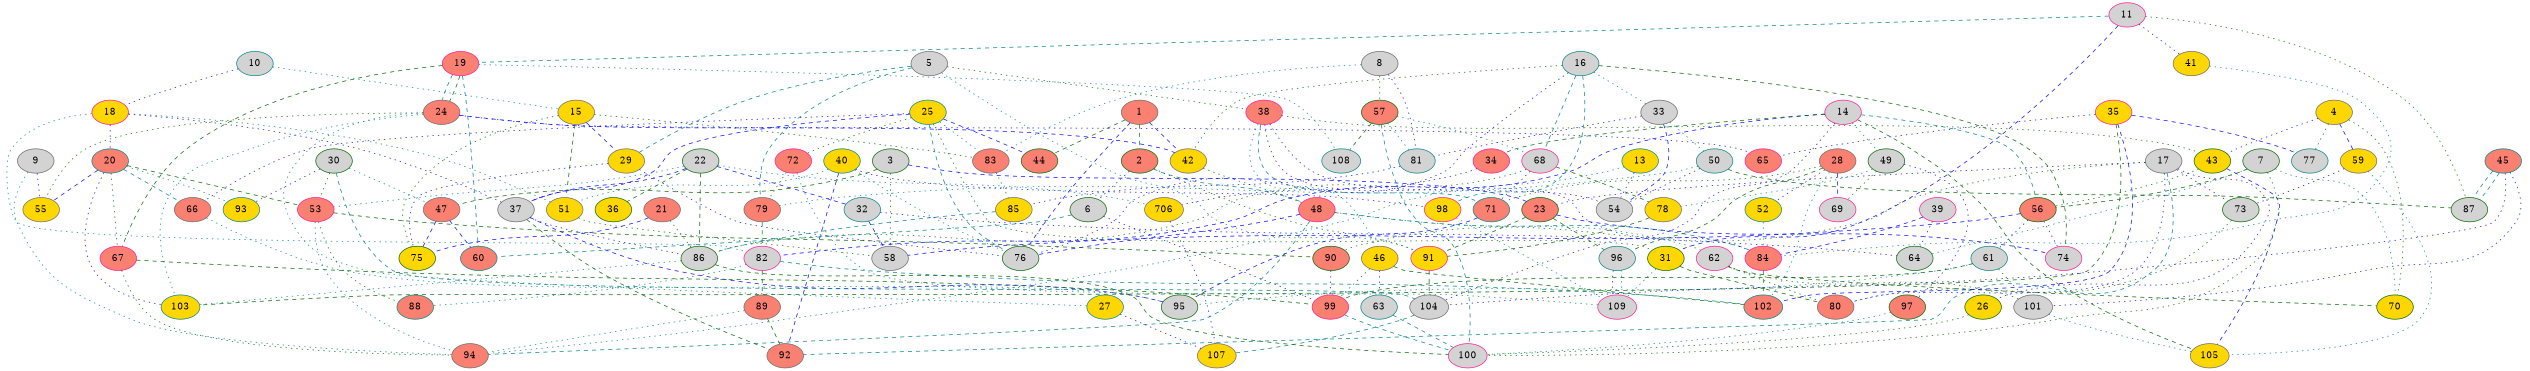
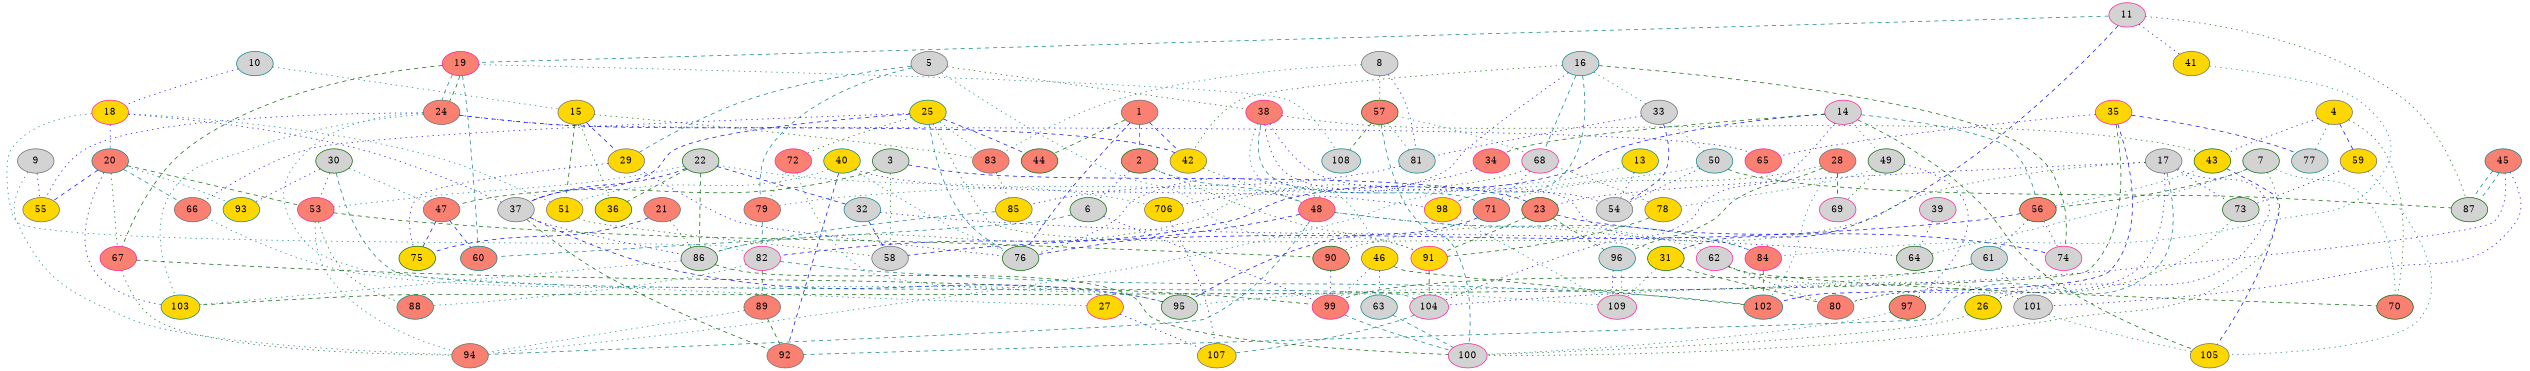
edge "24" -- "55": color darkgreen -> blue
edge "15" -- "75": now "15" -- "36"
edge "68" -- "78": style dashed -> dotted
edge "43" -- "56": color darkgreen -> teal
node "52": removed
edge "39" -- "84": removed
node "27": color teal -> deeppink
node "104": color gray40 -> deeppink
node "70": fillcolor gold -> salmon
